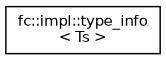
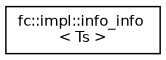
node "fc::impl::type_info < Ts >": label "fc::impl::type_info < Ts >" -> "fc::impl::info_info < Ts >"
